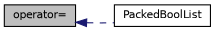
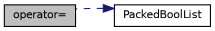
edge "PackedBoolList" -> "operator=": reversed
